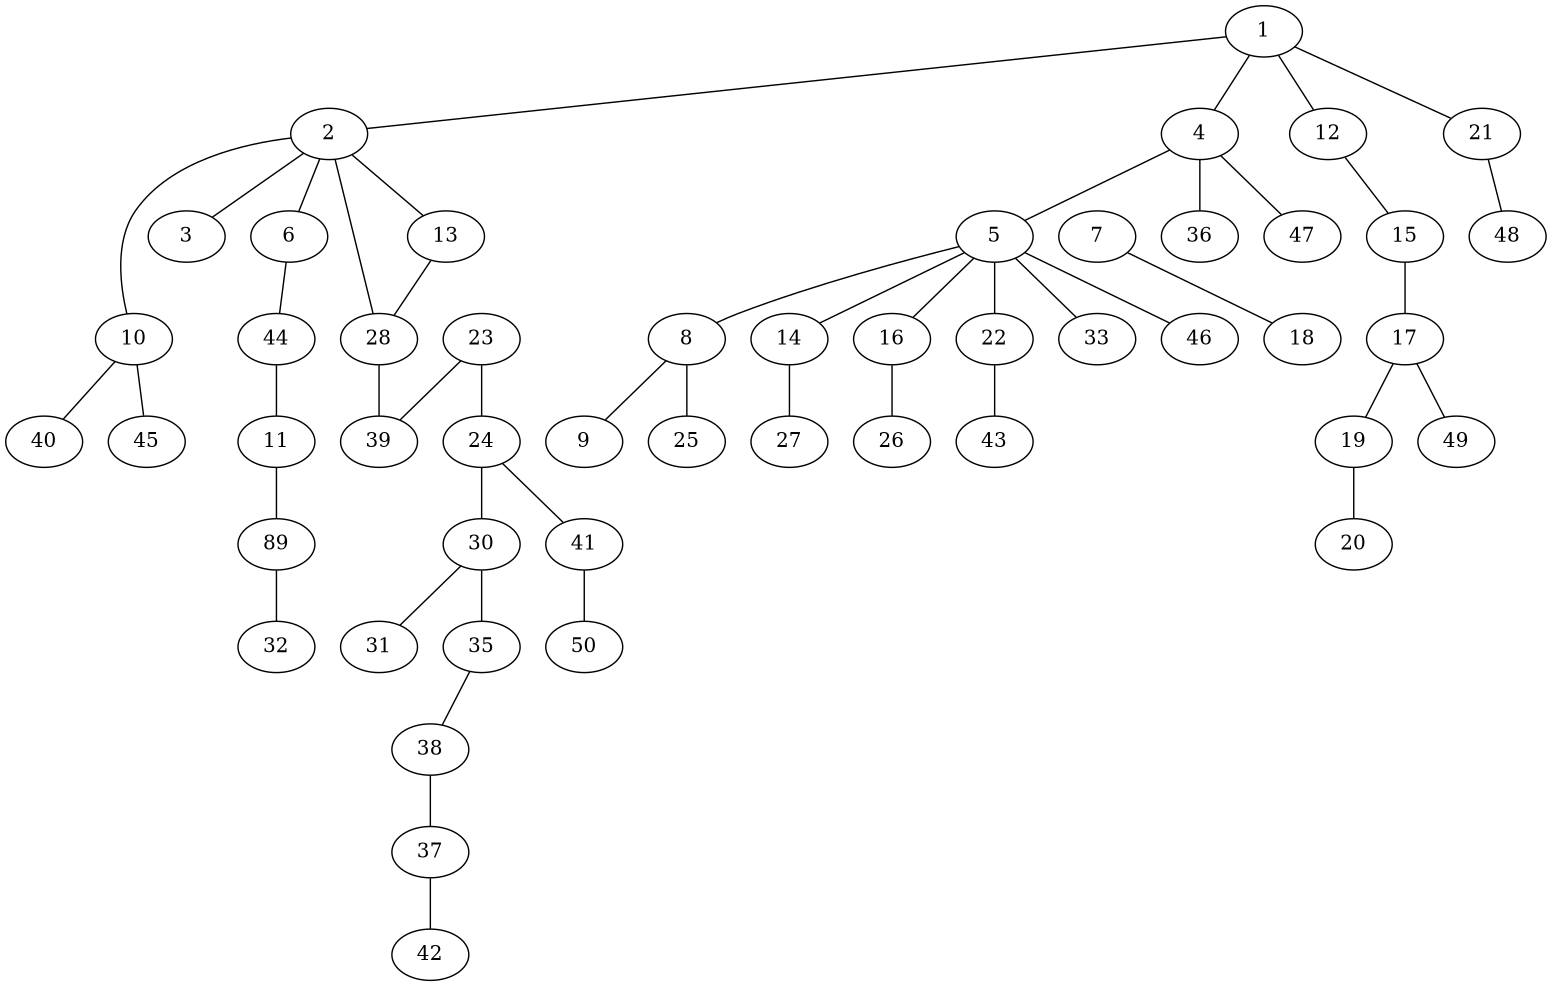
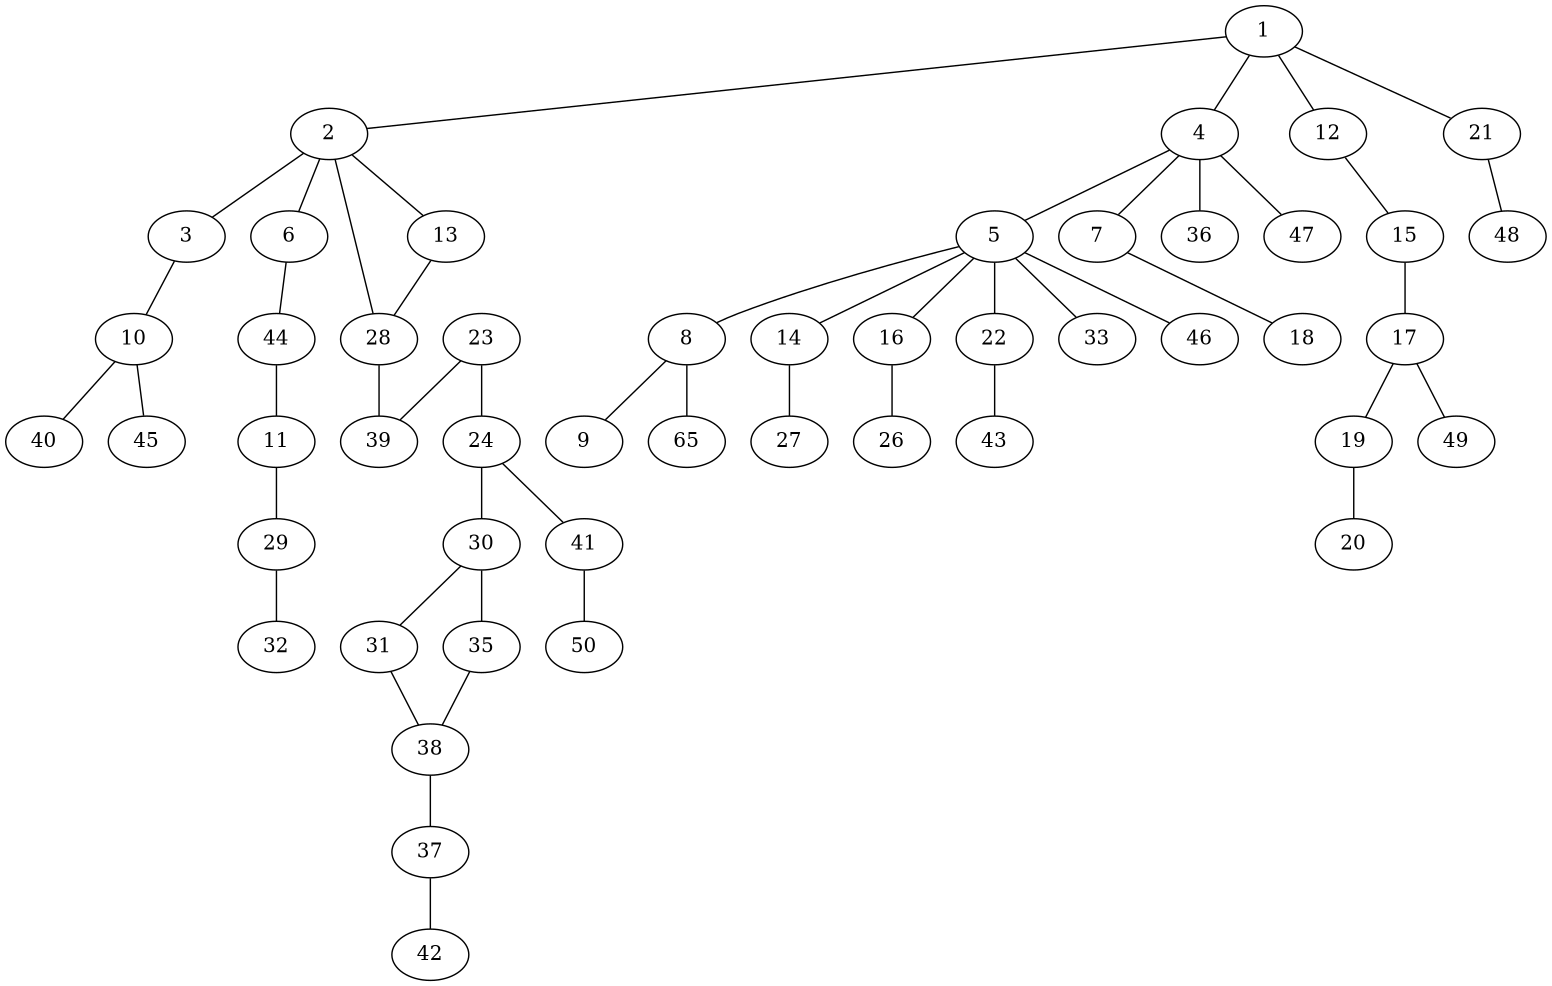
edge "4" -- "7": added
edge "2" -- "10": now "3" -- "10"
node "25": label "25" -> "65"
node "89": label "89" -> "29"
edge "31" -- "38": added
